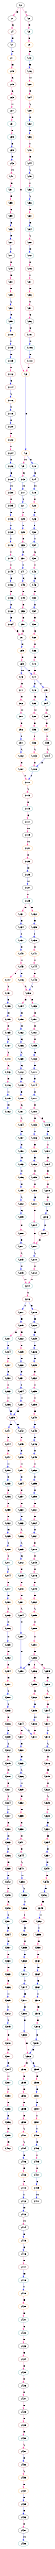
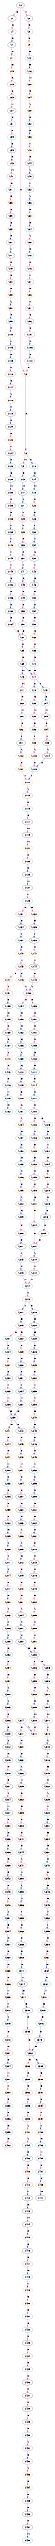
edge "S293" -> "S290": reversed
